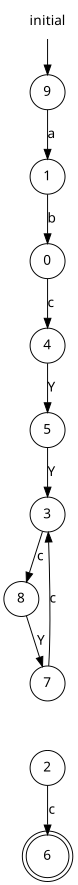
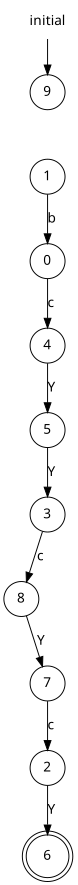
edge "9" -> "1": removed, label "a"
edge "7" -> "3": now "7" -> "2"
edge "2" -> "6": label "c" -> "Y"
